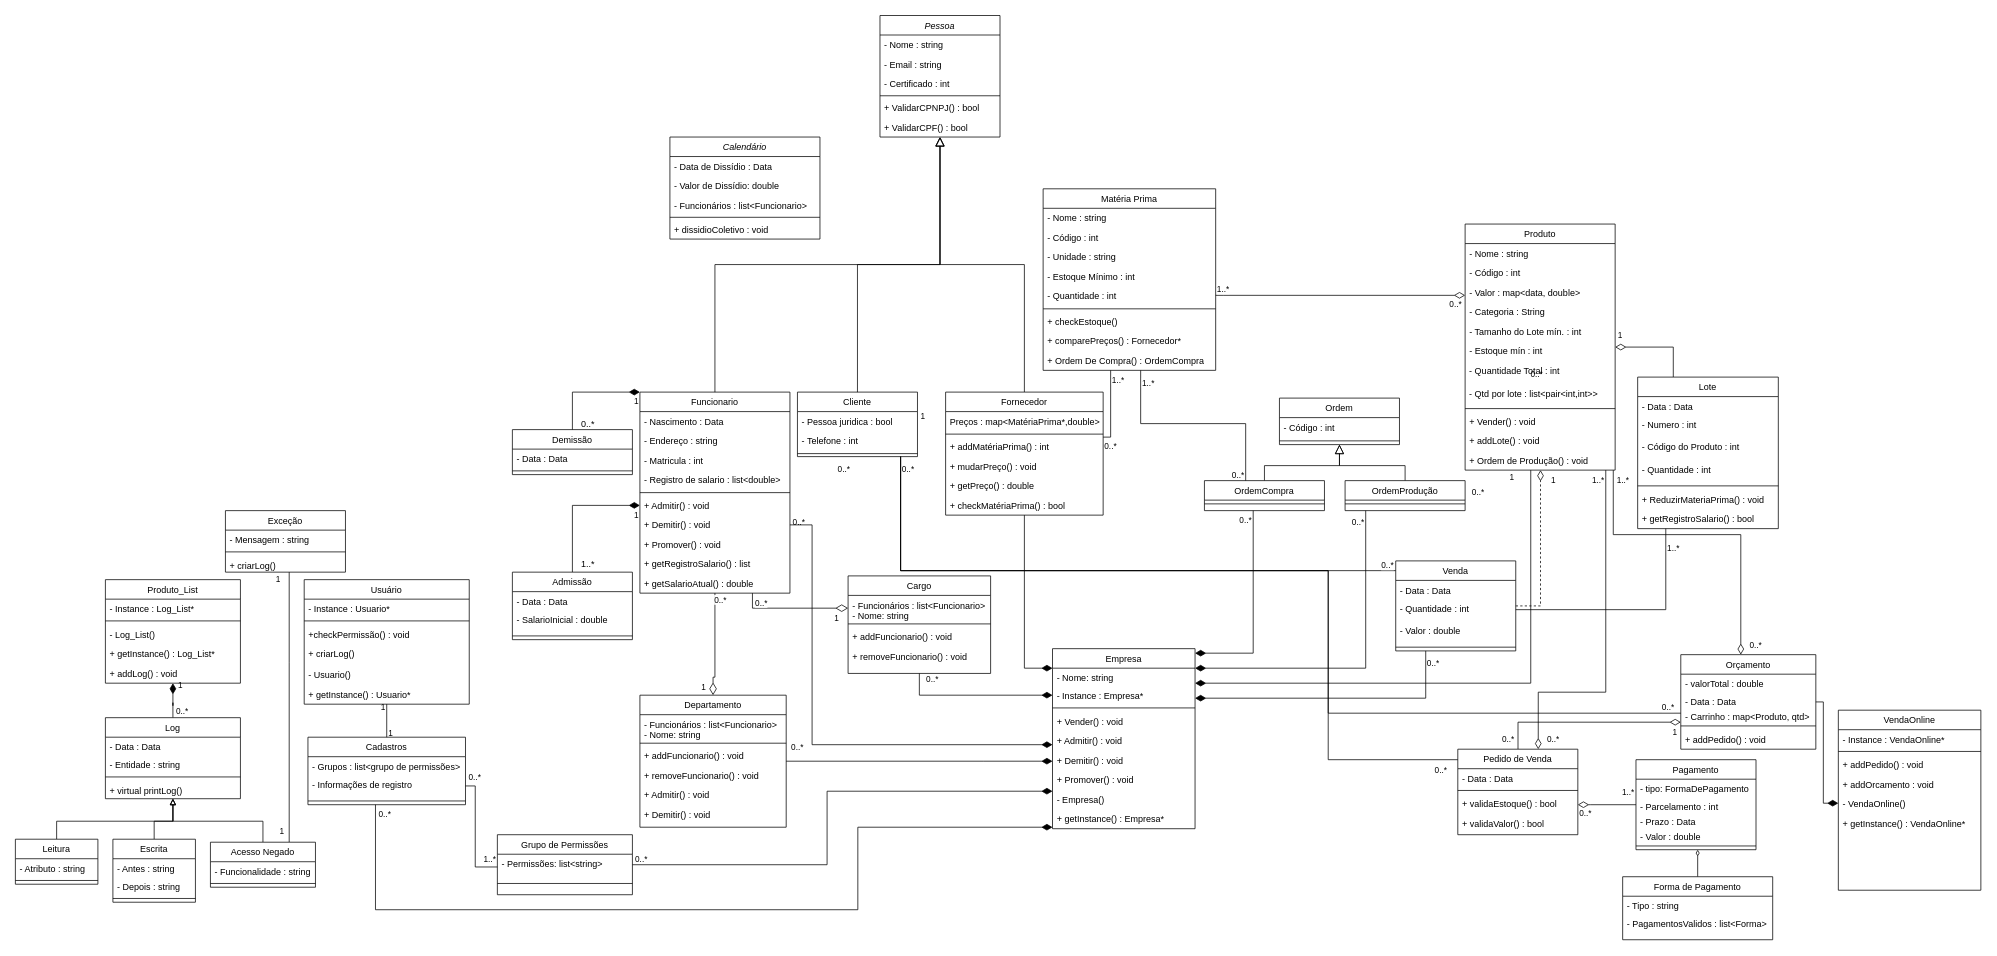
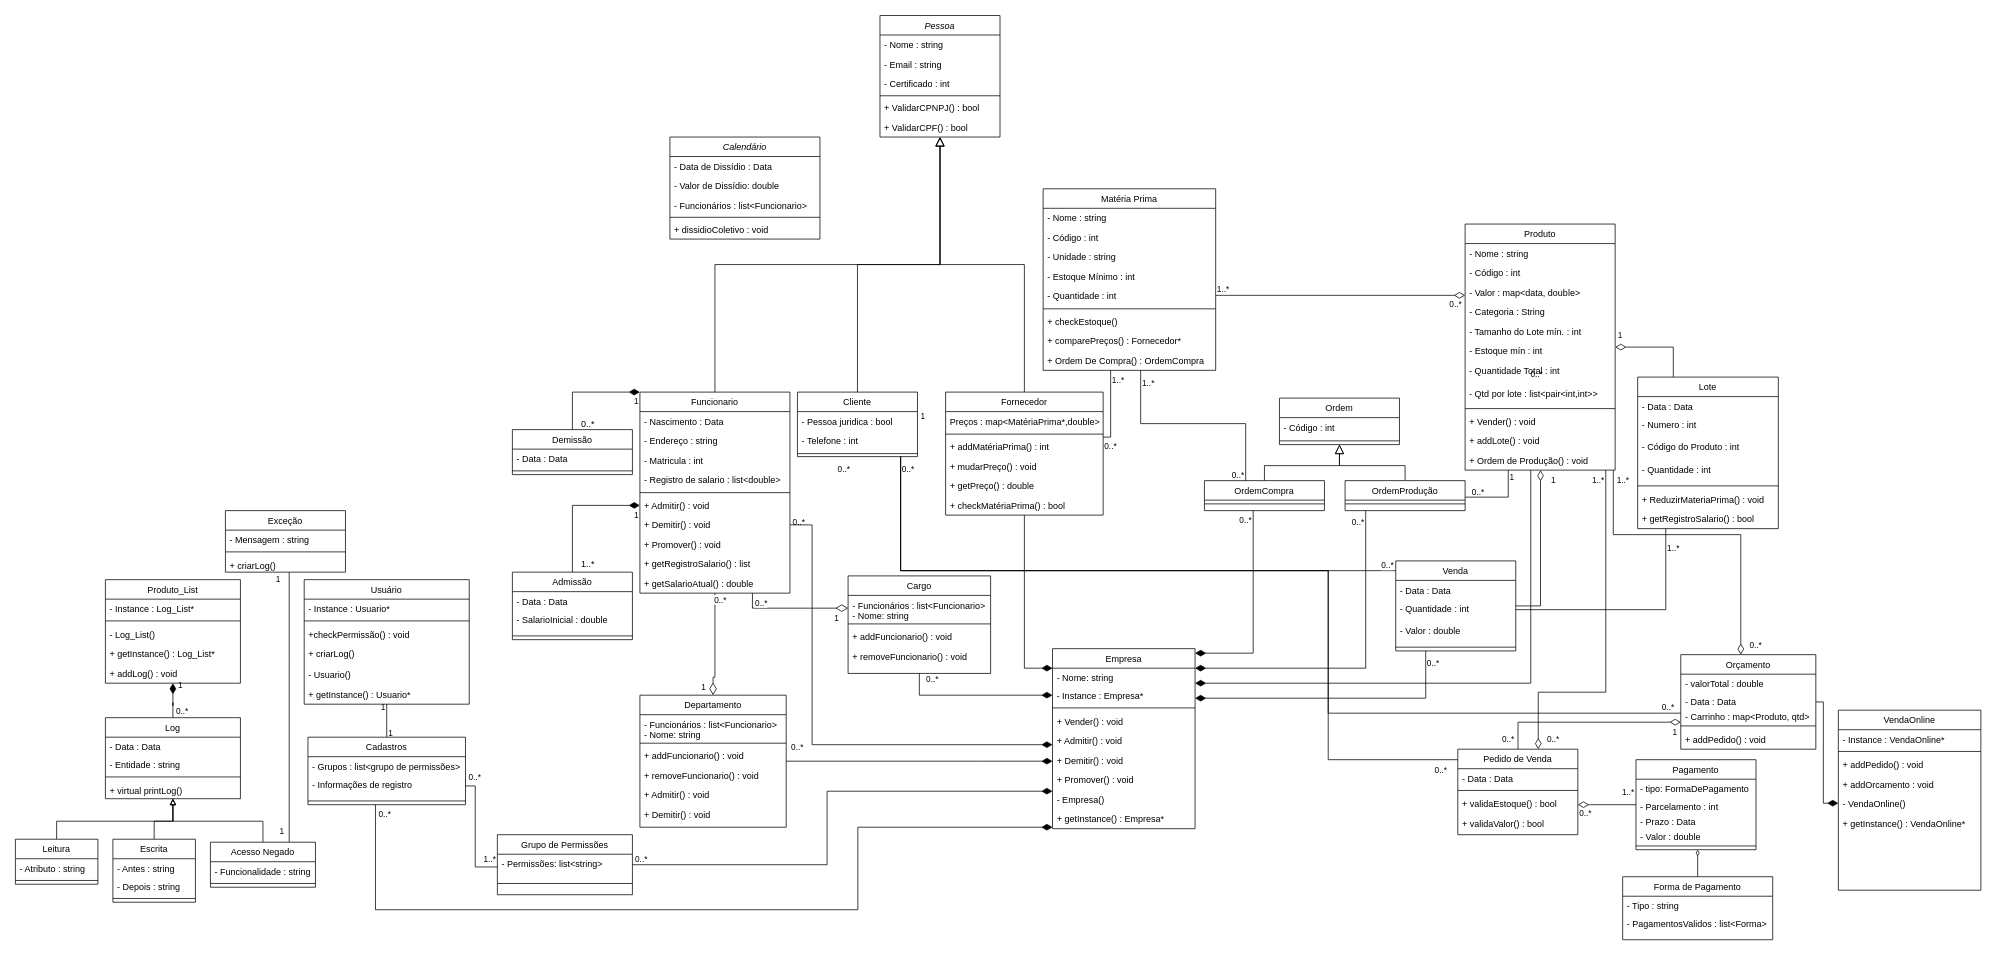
edge "Produto" -- "OrdemProdução": added
edge "Venda" -> "Produto": style dashed -> solid
